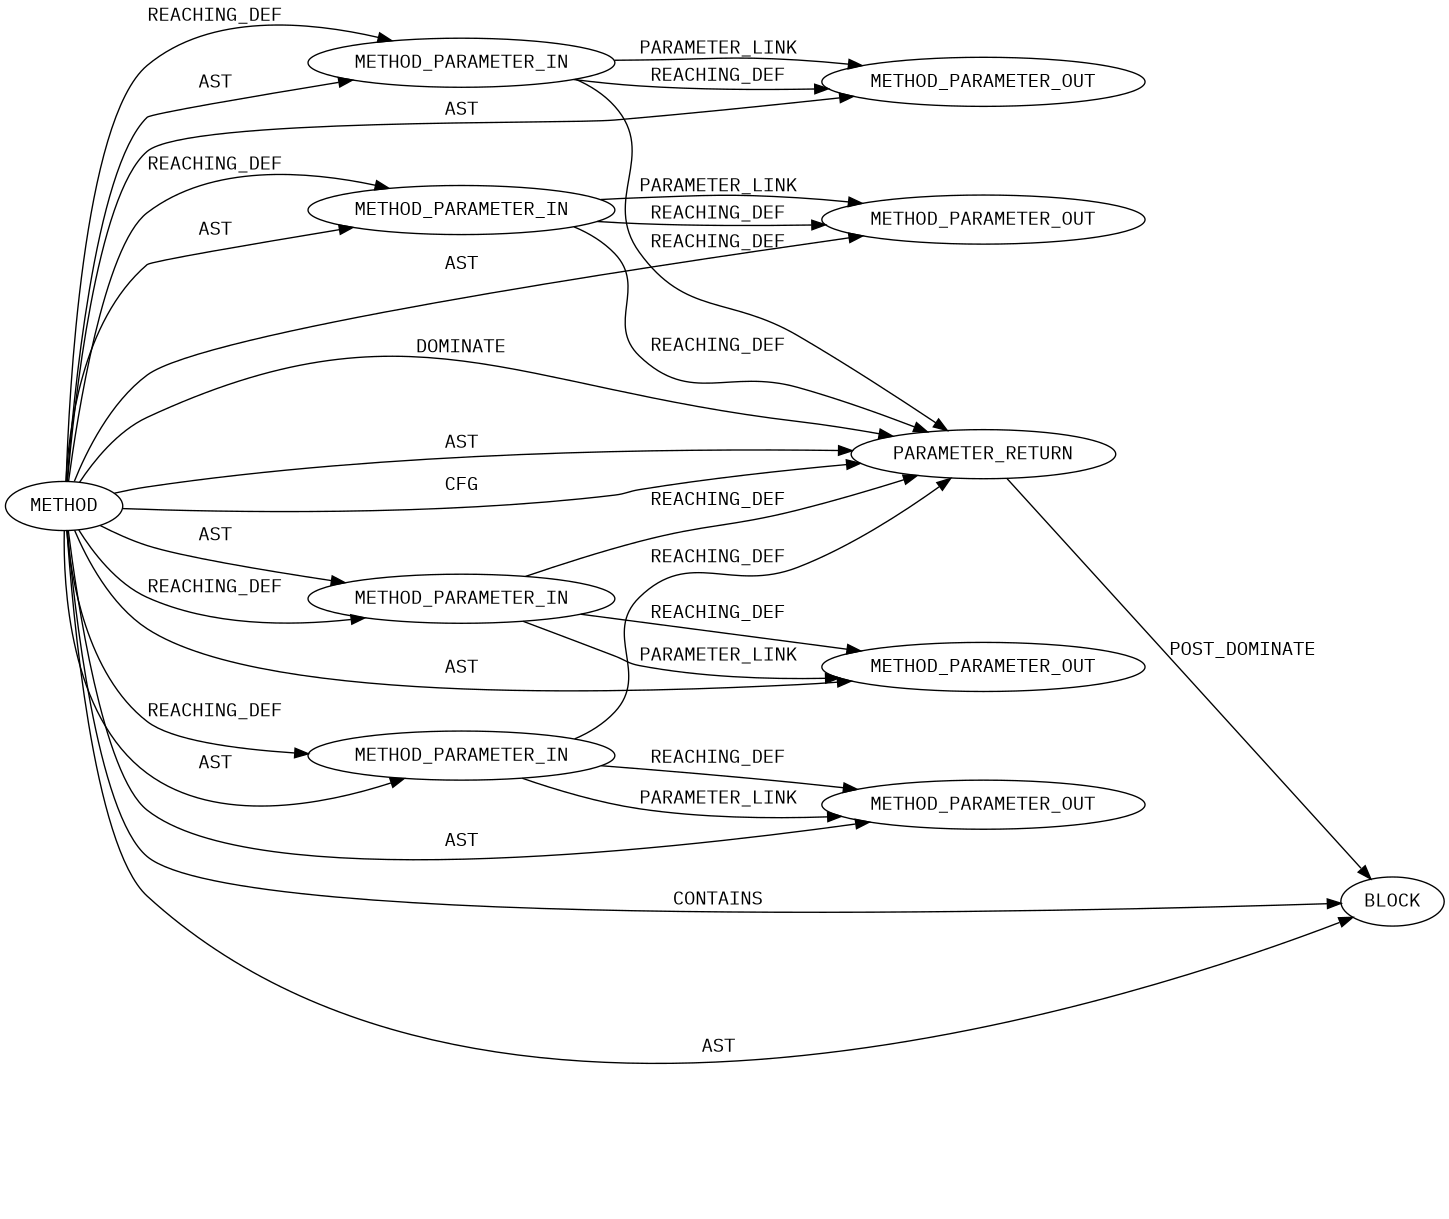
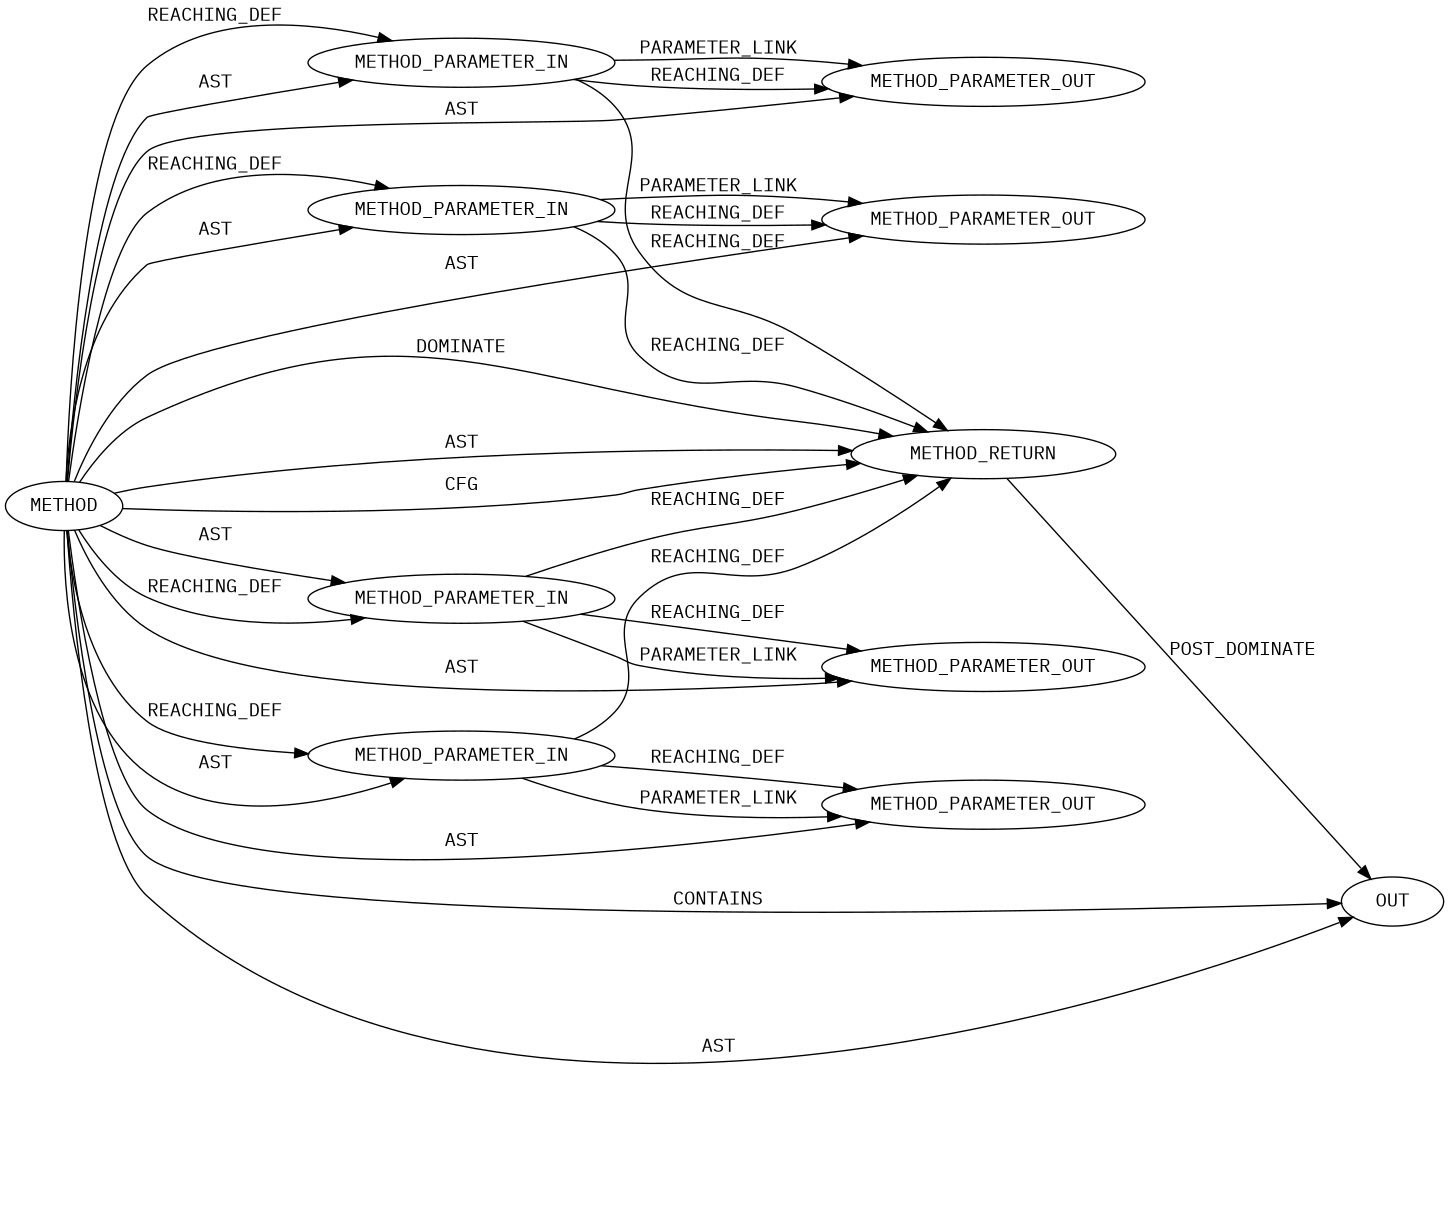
node "PARAMETER_RETURN": label "PARAMETER_RETURN" -> "METHOD_RETURN"
node "BLOCK": label "BLOCK" -> "OUT"
